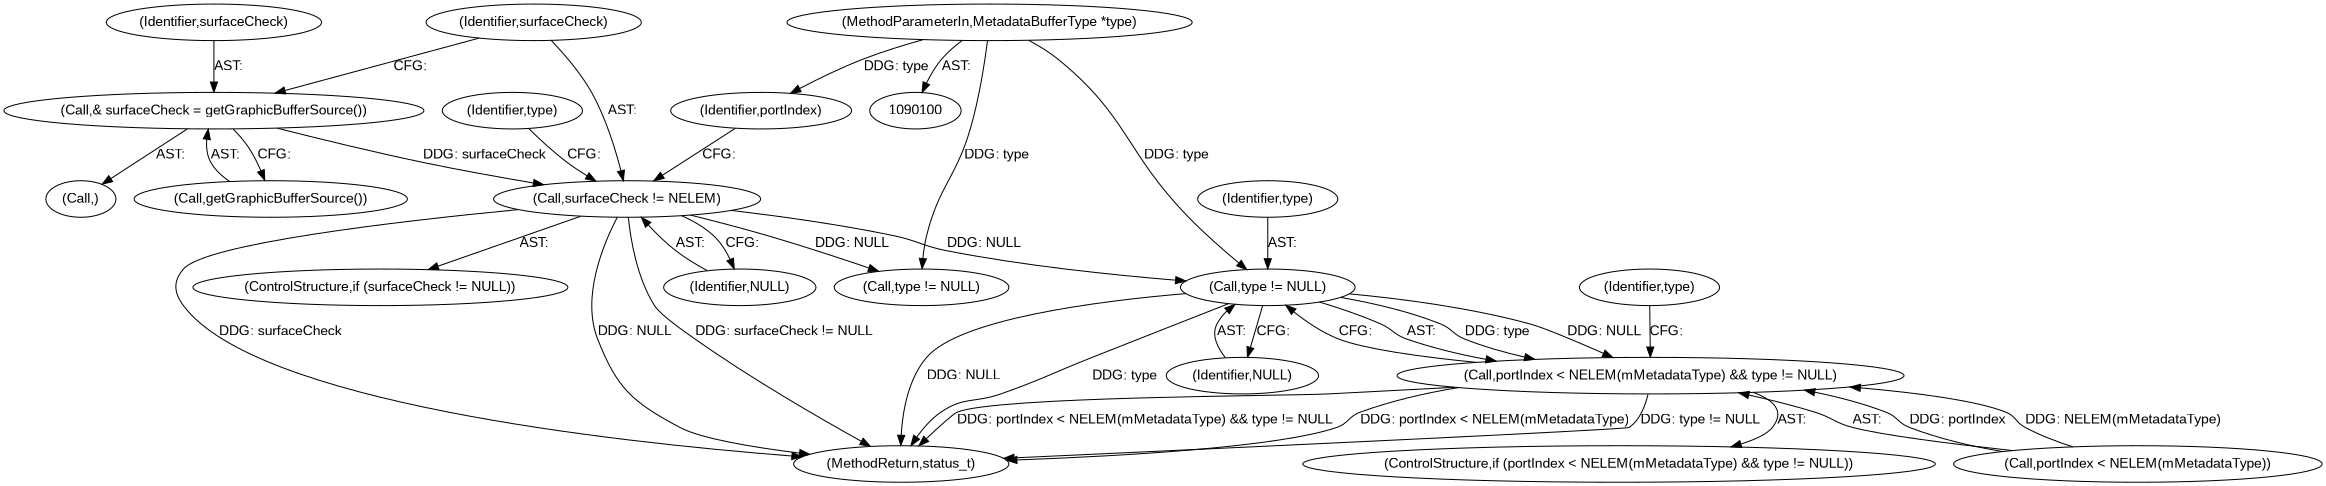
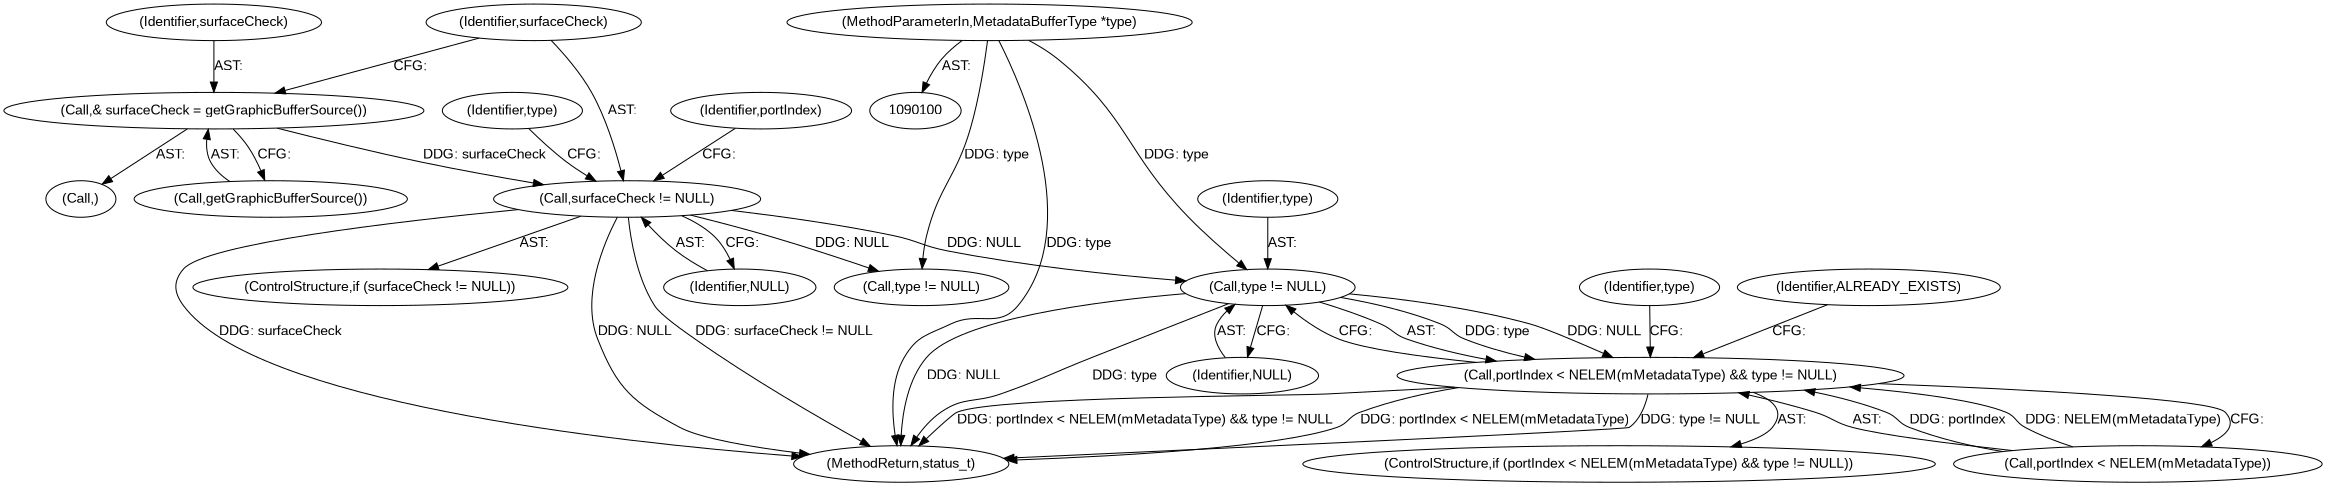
edge "(MethodParameterIn,MetadataBufferType *type)" -> "(Identifier,portIndex)": now "(MethodParameterIn,MetadataBufferType *type)" -> "(MethodReturn,status_t)"
node "(Call,surfaceCheck != NELEM)": label "(Call,surfaceCheck != NELEM)" -> "(Call,surfaceCheck != NULL)"
node "(Identifier,ALREADY_EXISTS)": added
edge "(Call,portIndex < NELEM(mMetadataType) && type != NULL)" -> "(Call,portIndex < NELEM(mMetadataType))": added, label "CFG:"
